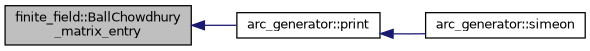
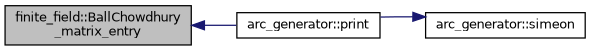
edge "arc_generator::simeon" -> "arc_generator::print": reversed
